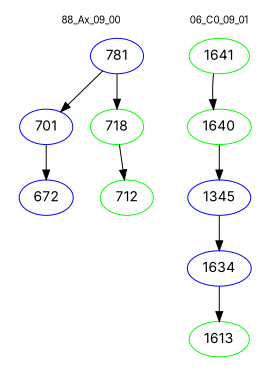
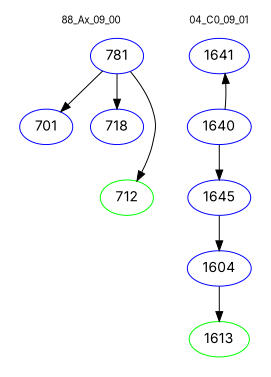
cluster "06_C0_09_01": label "06_C0_09_01" -> "04_C0_09_01"
node "1641": color green -> blue
edge "1641" -> "1640": reversed
node "718": color green -> blue
node "1640": color green -> blue
edge "718" -> "712": now "781" -> "712"
node "672": removed
node "1345": label "1345" -> "1645"
node "1634": label "1634" -> "1604"
